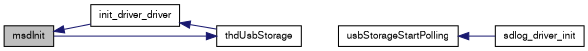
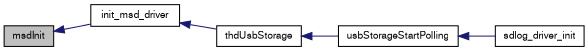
node "init_driver_driver": label "init_driver_driver" -> "init_msd_driver"
edge "msdInit" -> "thdUsbStorage": now "usbStorageStartPolling" -> "thdUsbStorage"
